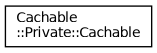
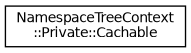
node "Cachable ::Private::Cachable": label "Cachable ::Private::Cachable" -> "NamespaceTreeContext ::Private::Cachable"
